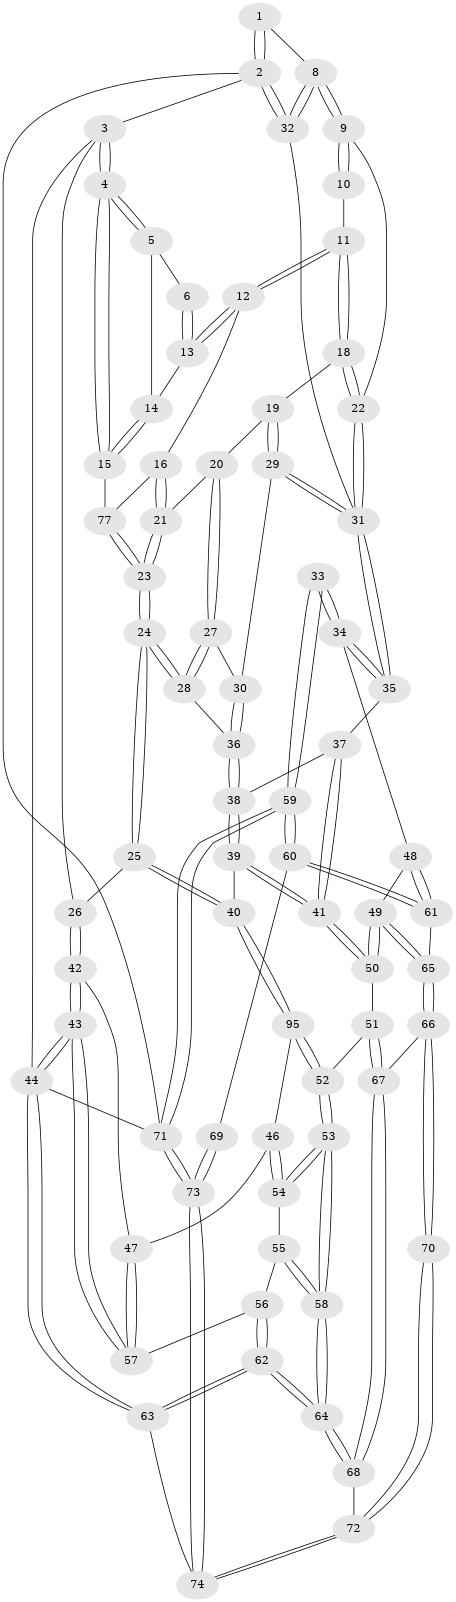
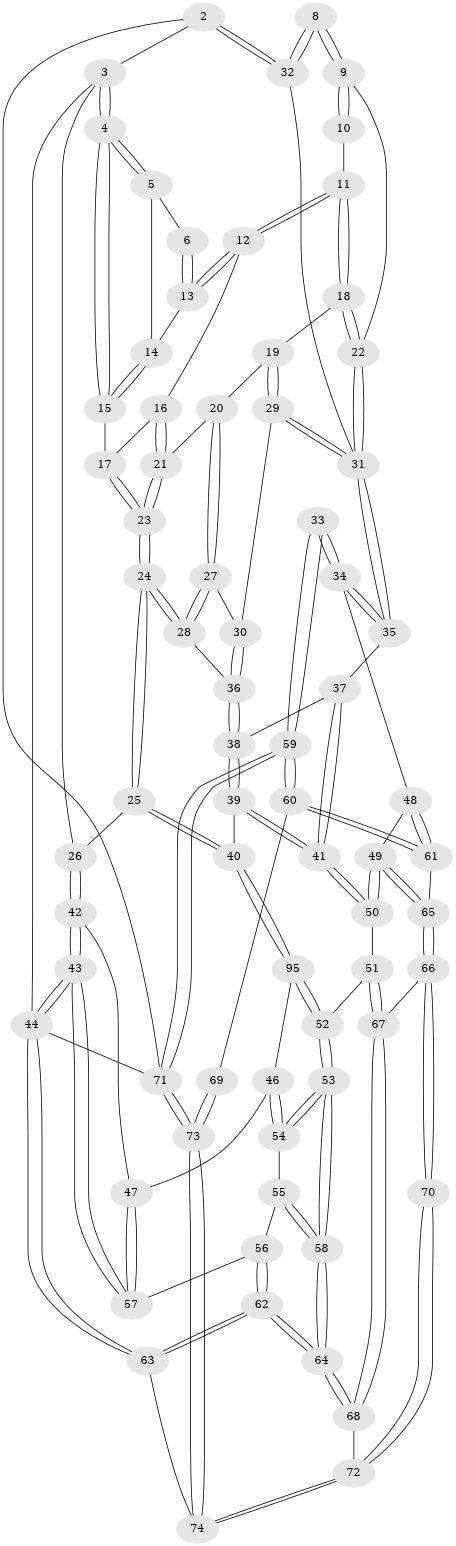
node "1": removed
node "77": label "77" -> "17"
